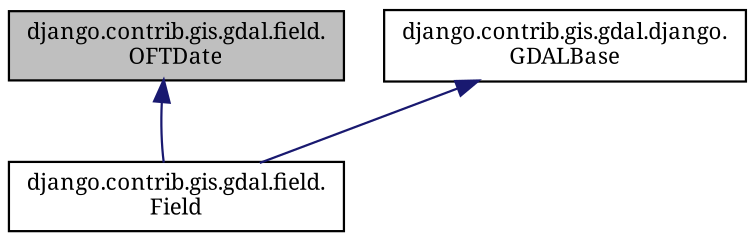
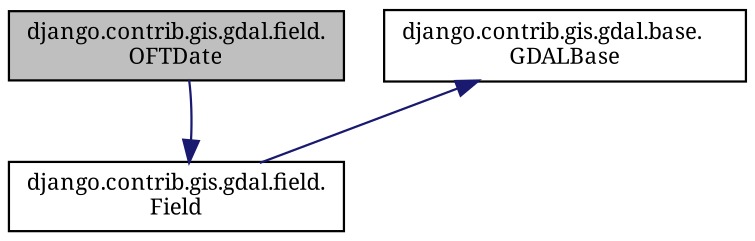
node "django.contrib.gis.gdal.django. GDALBase": label "django.contrib.gis.gdal.django. GDALBase" -> "django.contrib.gis.gdal.base. GDALBase"
edge "django.contrib.gis.gdal.field. Field" -> "django.contrib.gis.gdal.field. OFTDate": reversed
